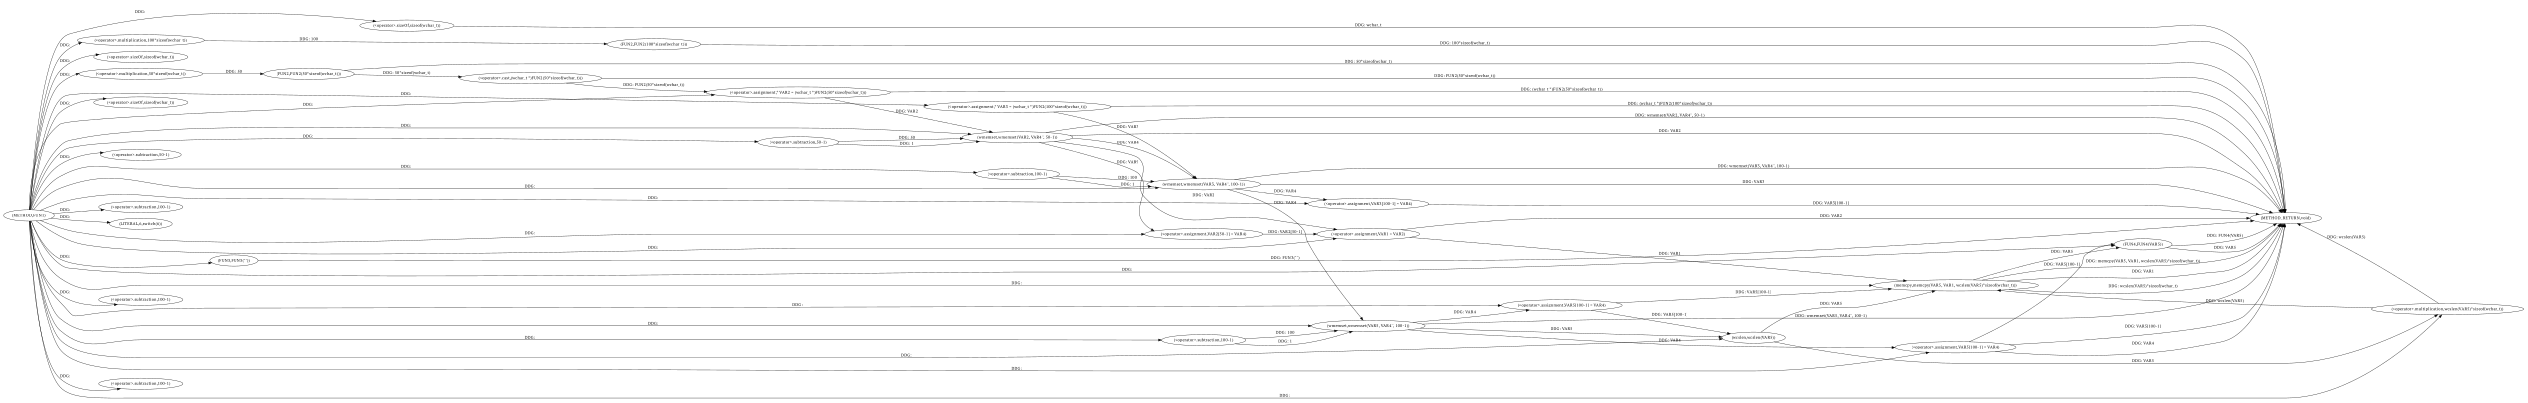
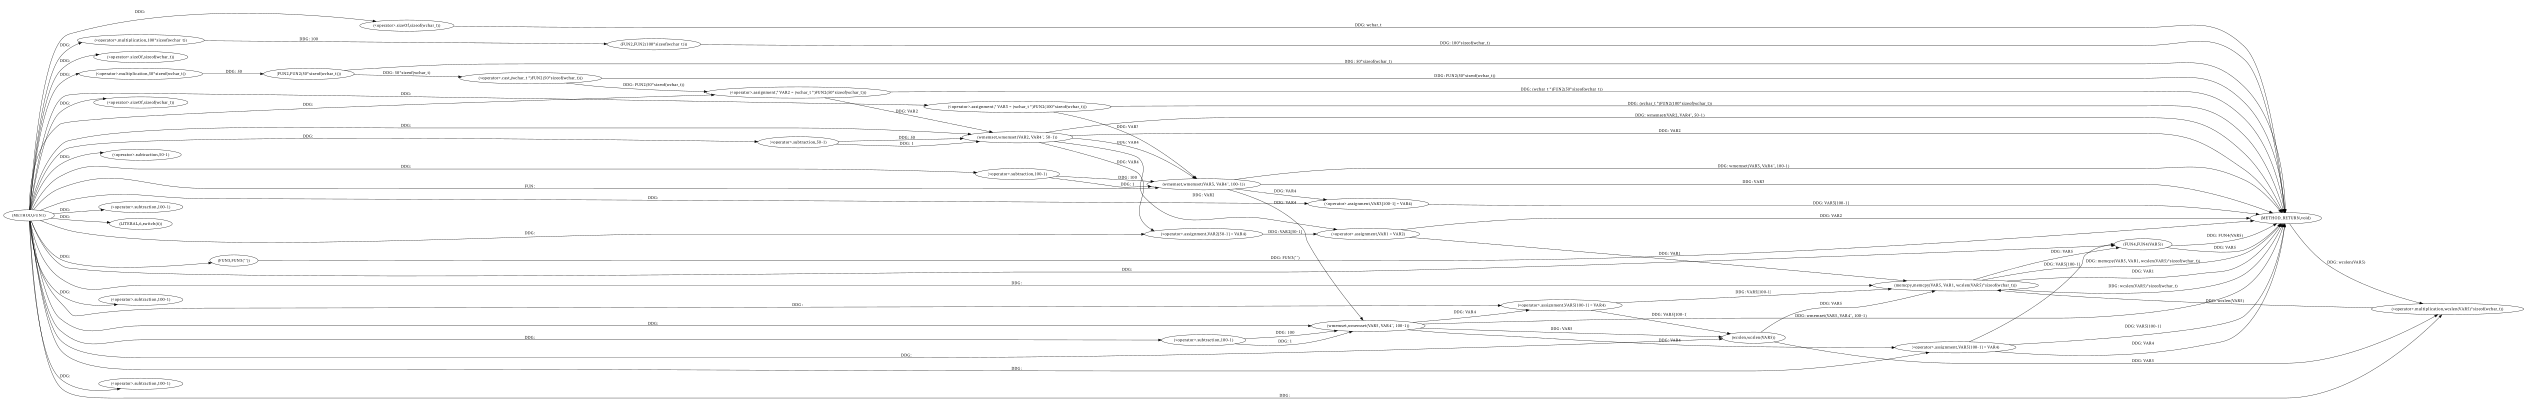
edge "(wmemset,wmemset(VAR2, VAR4'', 50-1))" -> "(<operator>.assignment,VAR2[50-1] = VAR4)": label "DDG: VAR9" -> "DDG: VAR4"
edge "(METHOD,FUN1)" -> "(wmemset,wmemset(VAR3, VAR4'', 100-1))": label "DDG: " -> "FUN: "
edge "(METHOD,FUN1)" -> "(<operator>.assignment,VAR1 = VAR2)": removed, label "DDG:"
edge "(<operator>.multiplication,wcslen(VAR5)*sizeof(wchar_t))" -> "(METHOD_RETURN,void)": reversed
